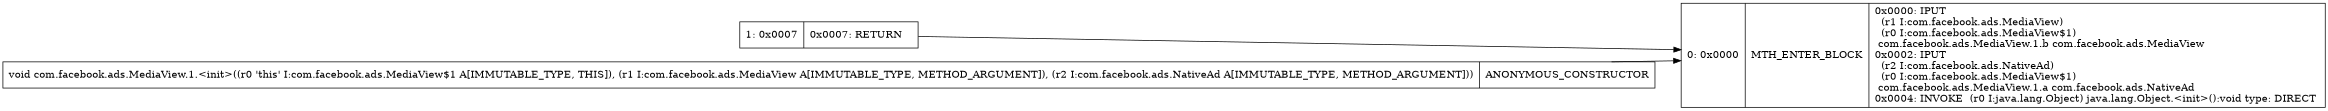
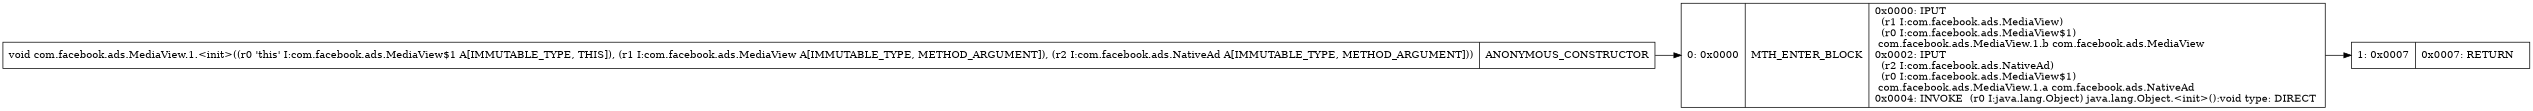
edge "1: 0x0007" -> "0: 0x0000": reversed
